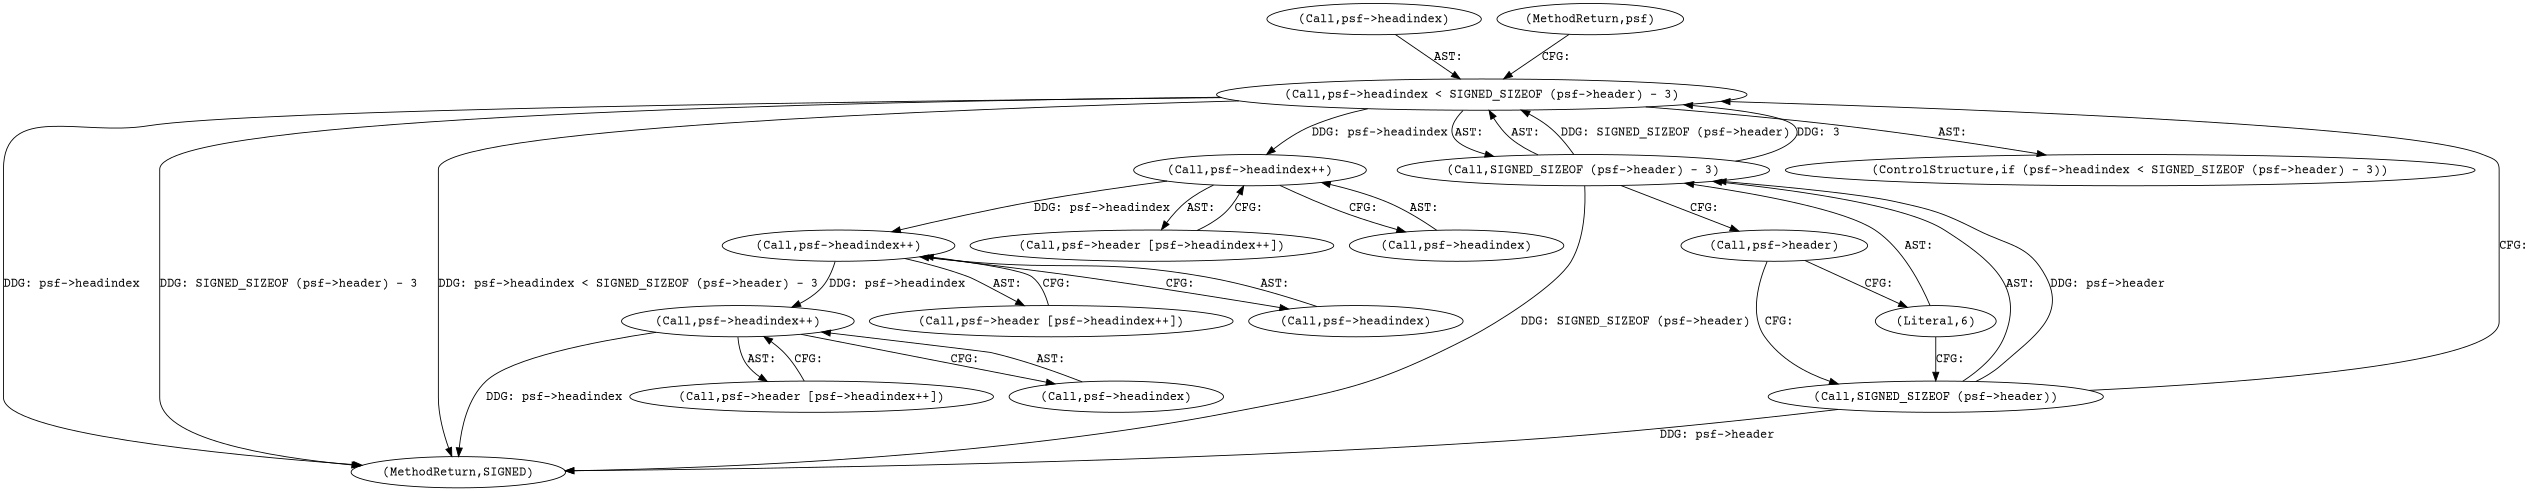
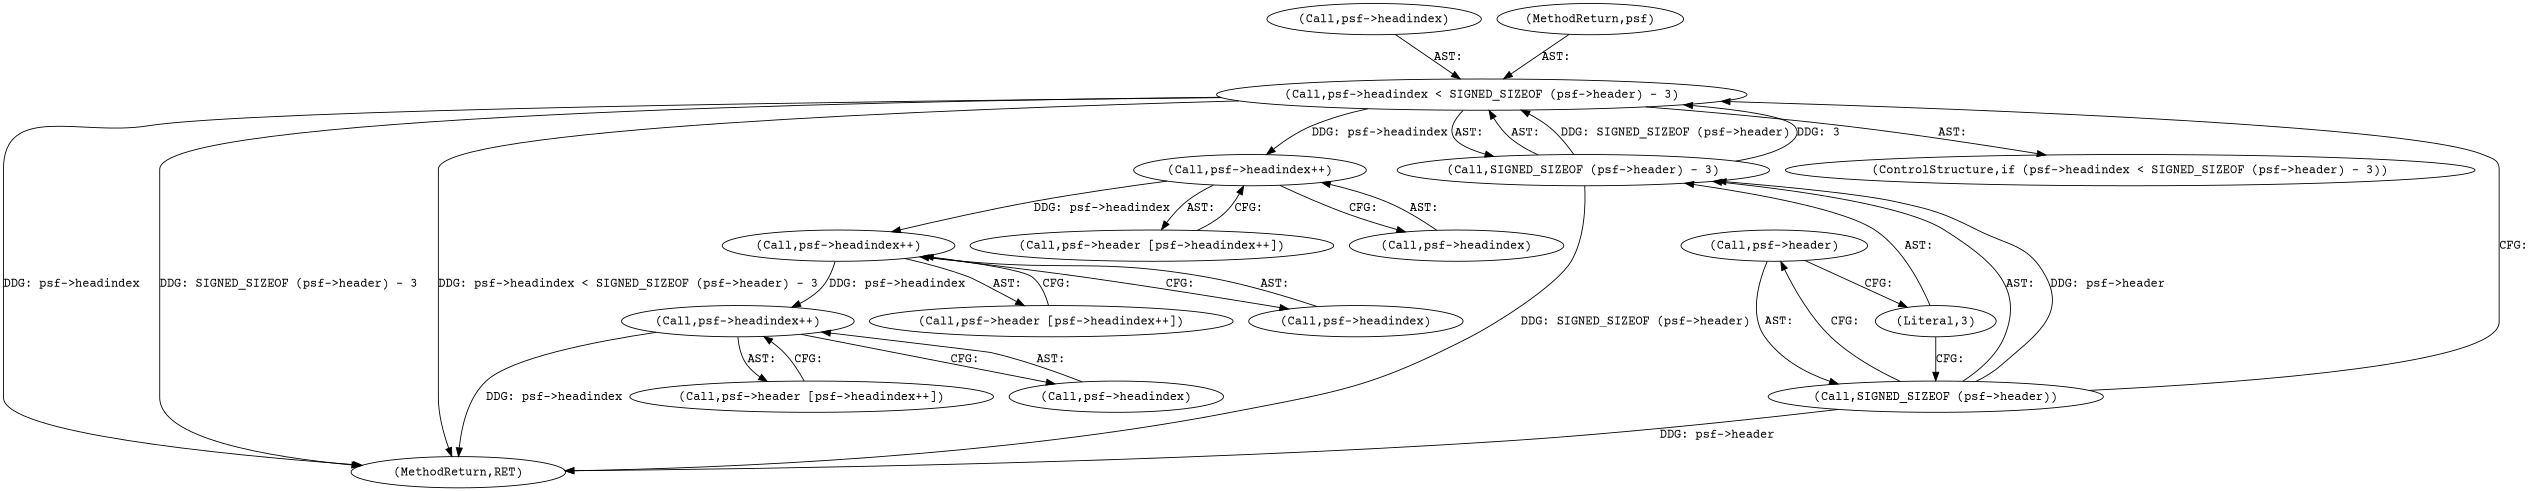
edge "(MethodReturn,psf)" -> "(Call,psf->headindex < SIGNED_SIZEOF (psf->header) - 3)": label "CFG: " -> "AST: "
edge "(Call,SIGNED_SIZEOF (psf->header) - 3)" -> "(Call,psf->header)": now "(Call,SIGNED_SIZEOF (psf->header))" -> "(Call,psf->header)"
edge "(Call,psf->header)" -> "(Call,SIGNED_SIZEOF (psf->header))": label "CFG: " -> "AST: "
node "(Literal,6)": label "(Literal,6)" -> "(Literal,3)"
node "(MethodReturn,SIGNED)": label "(MethodReturn,SIGNED)" -> "(MethodReturn,RET)"
